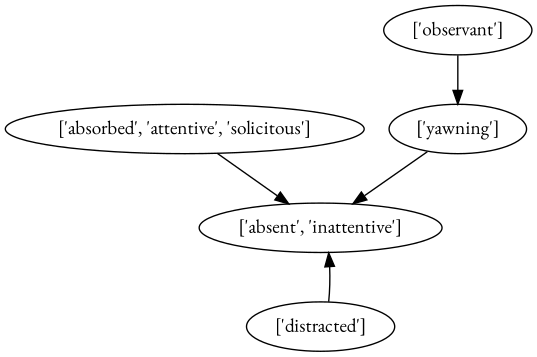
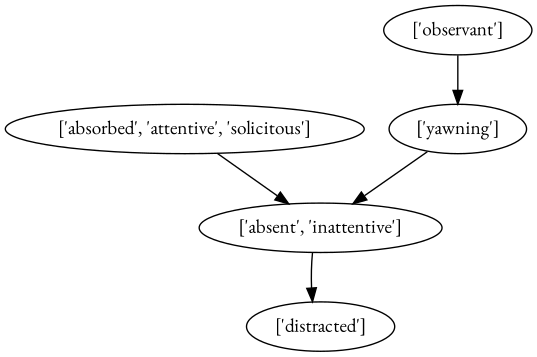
edge "['distracted']" -> "['absent', 'inattentive']": reversed
